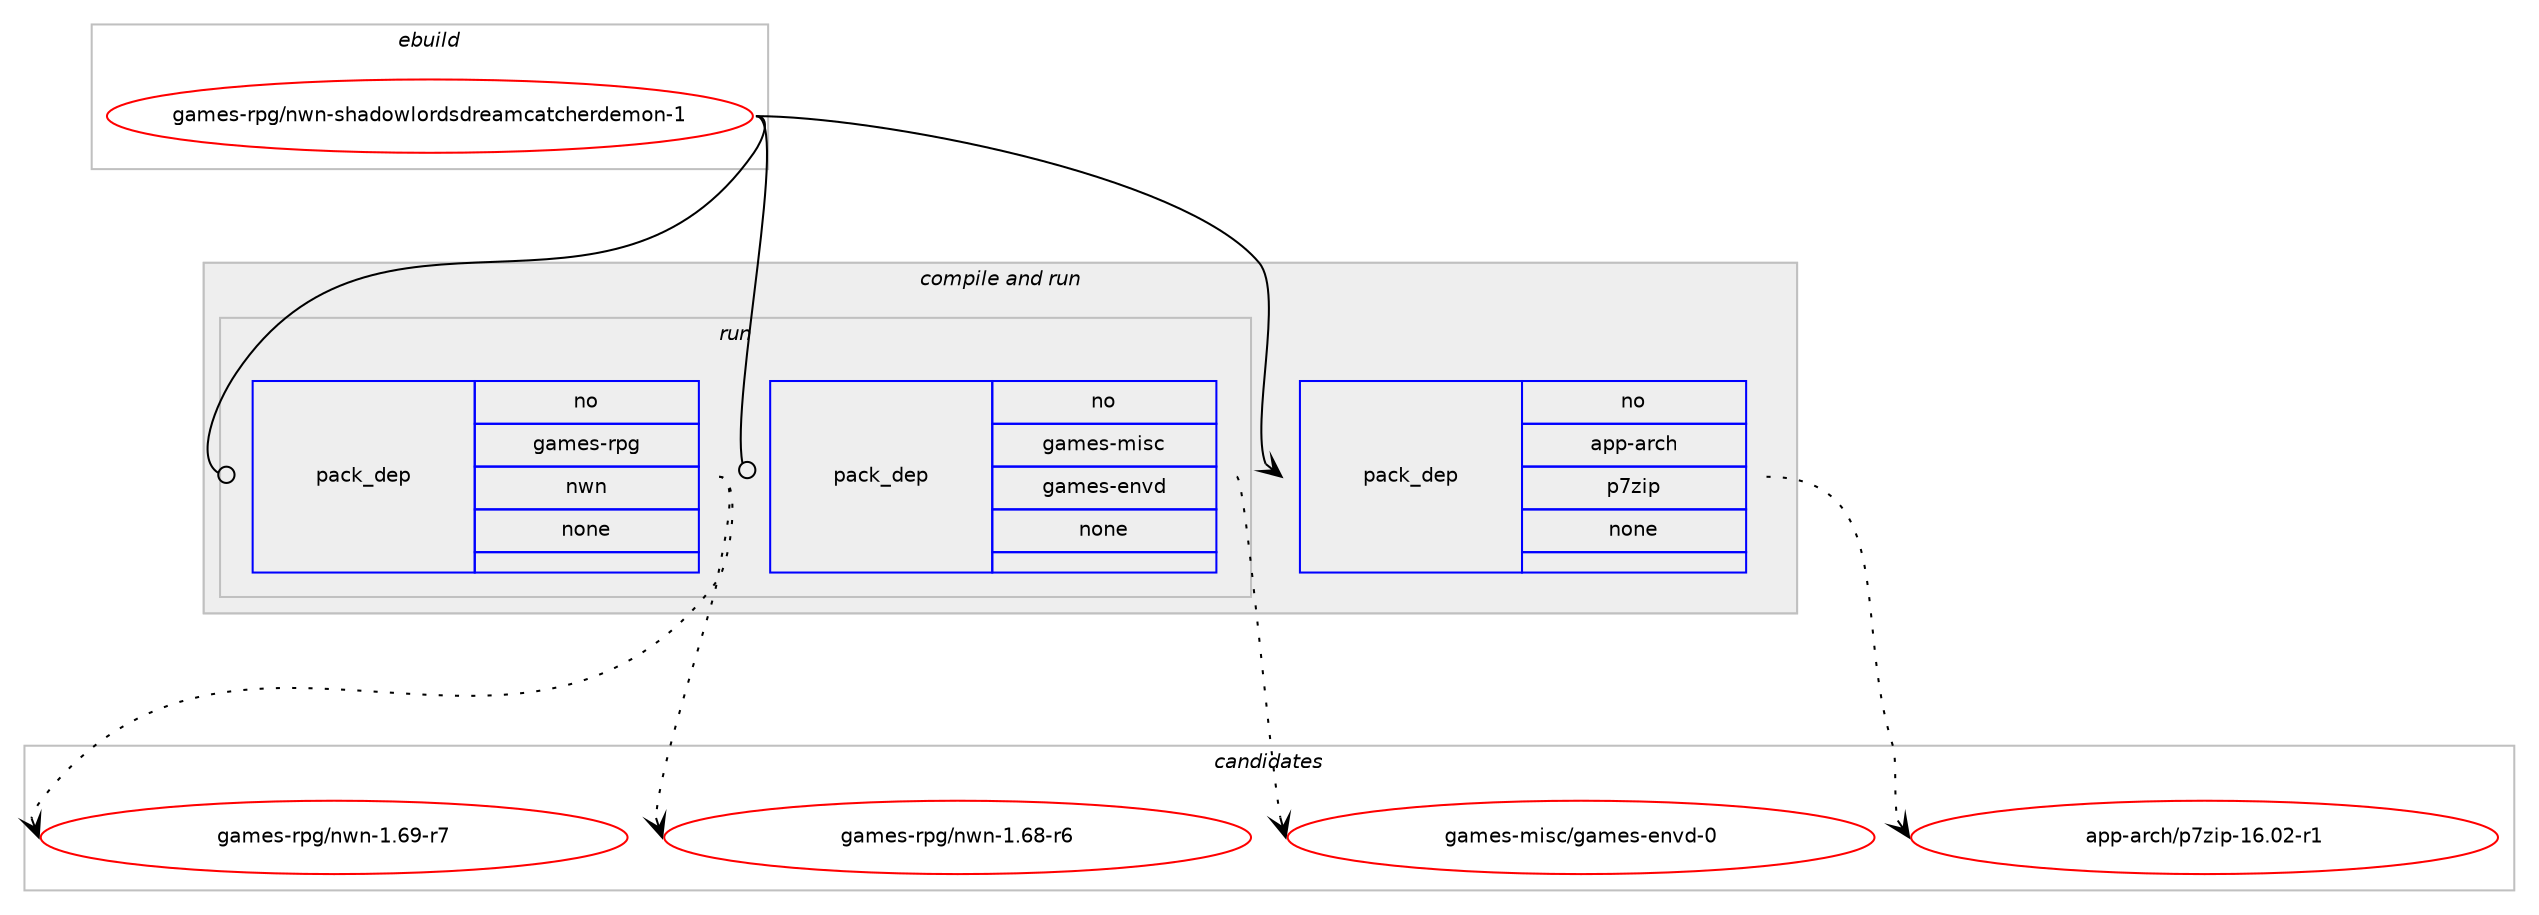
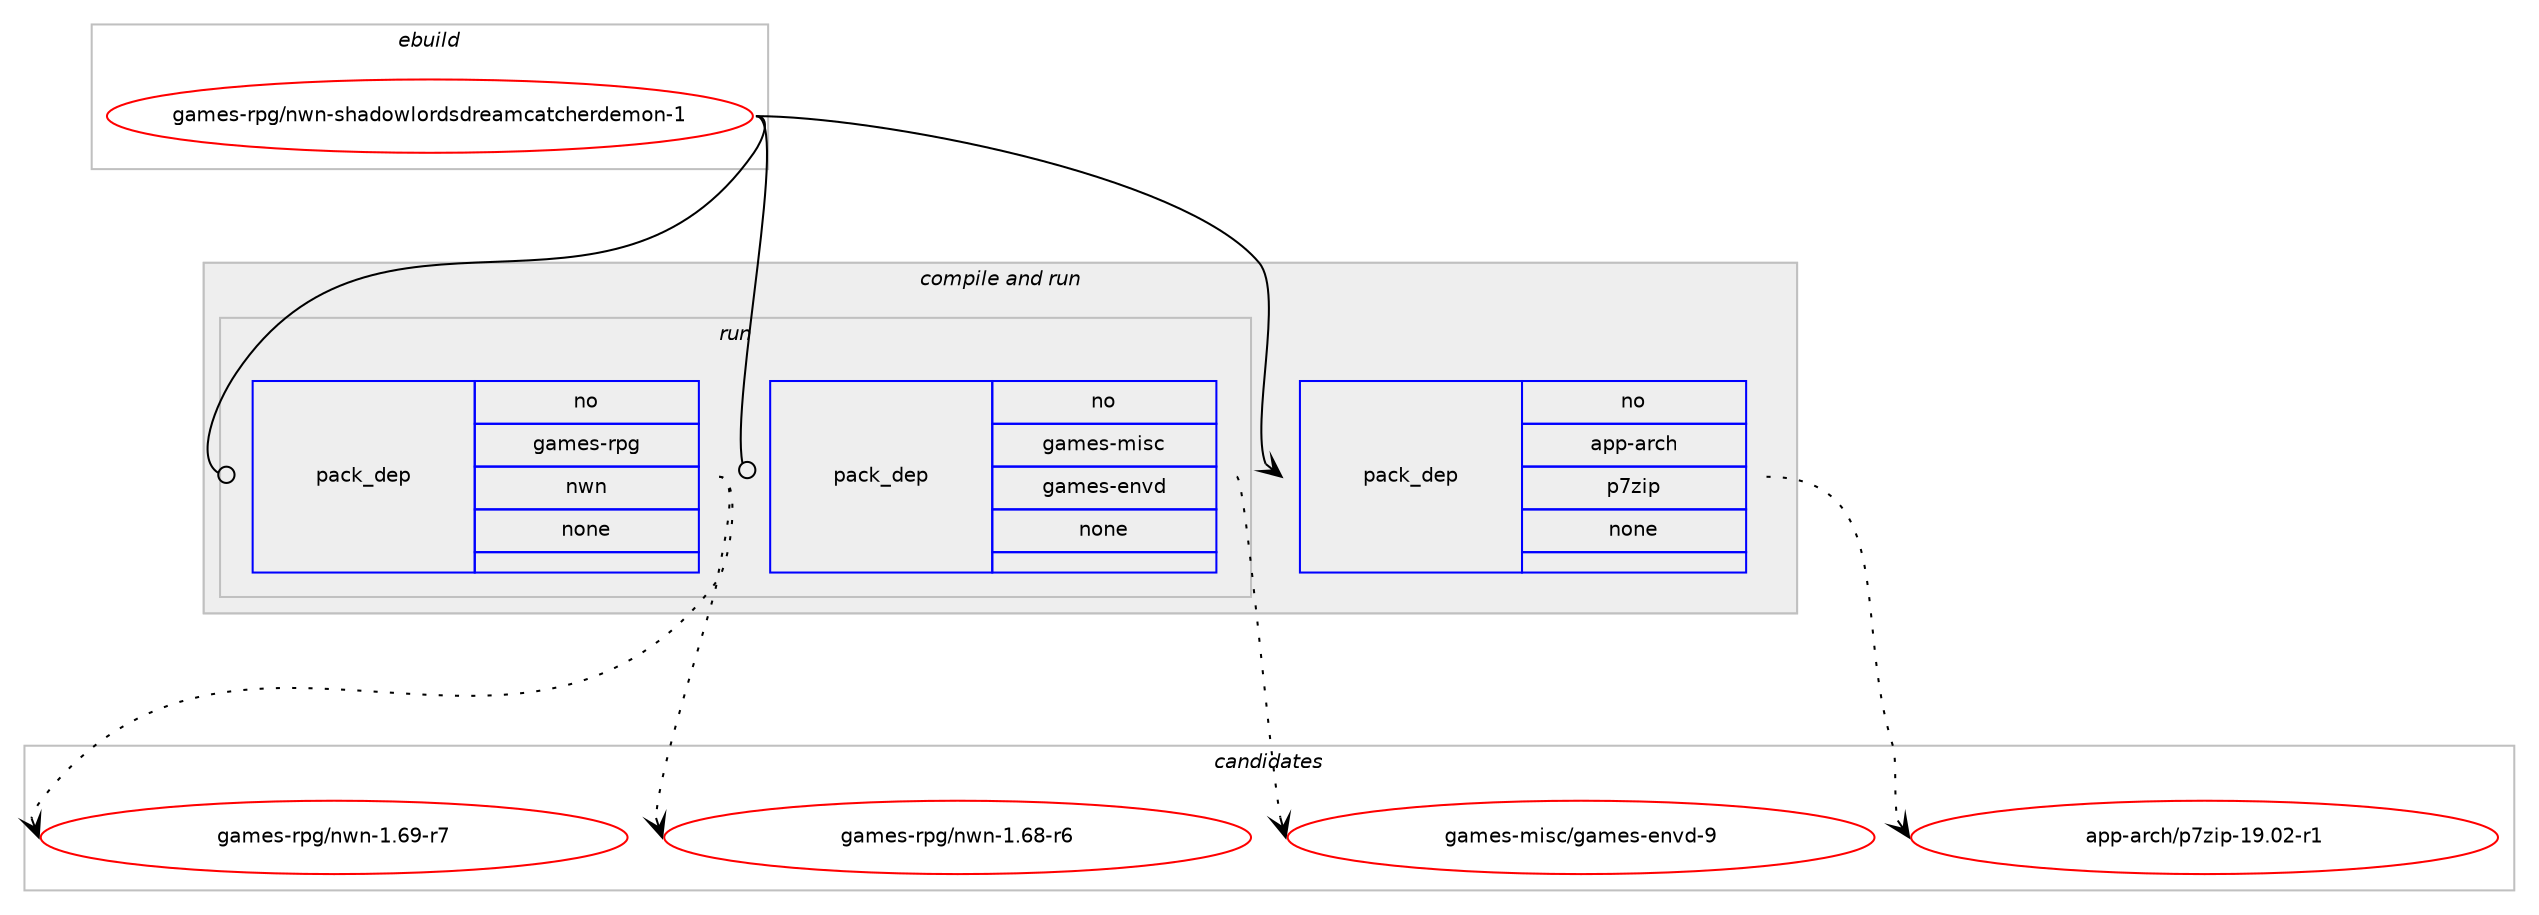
node "games-misc/games-envd-0": label "games-misc/games-envd-0" -> "games-misc/games-envd-9"
node "app-arch/p7zip-16.02-r1": label "app-arch/p7zip-16.02-r1" -> "app-arch/p7zip-19.02-r1"
